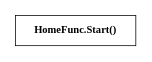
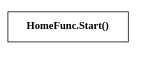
node "HomeFunc.Start()": moved (75, 30) -> (68, 27)
